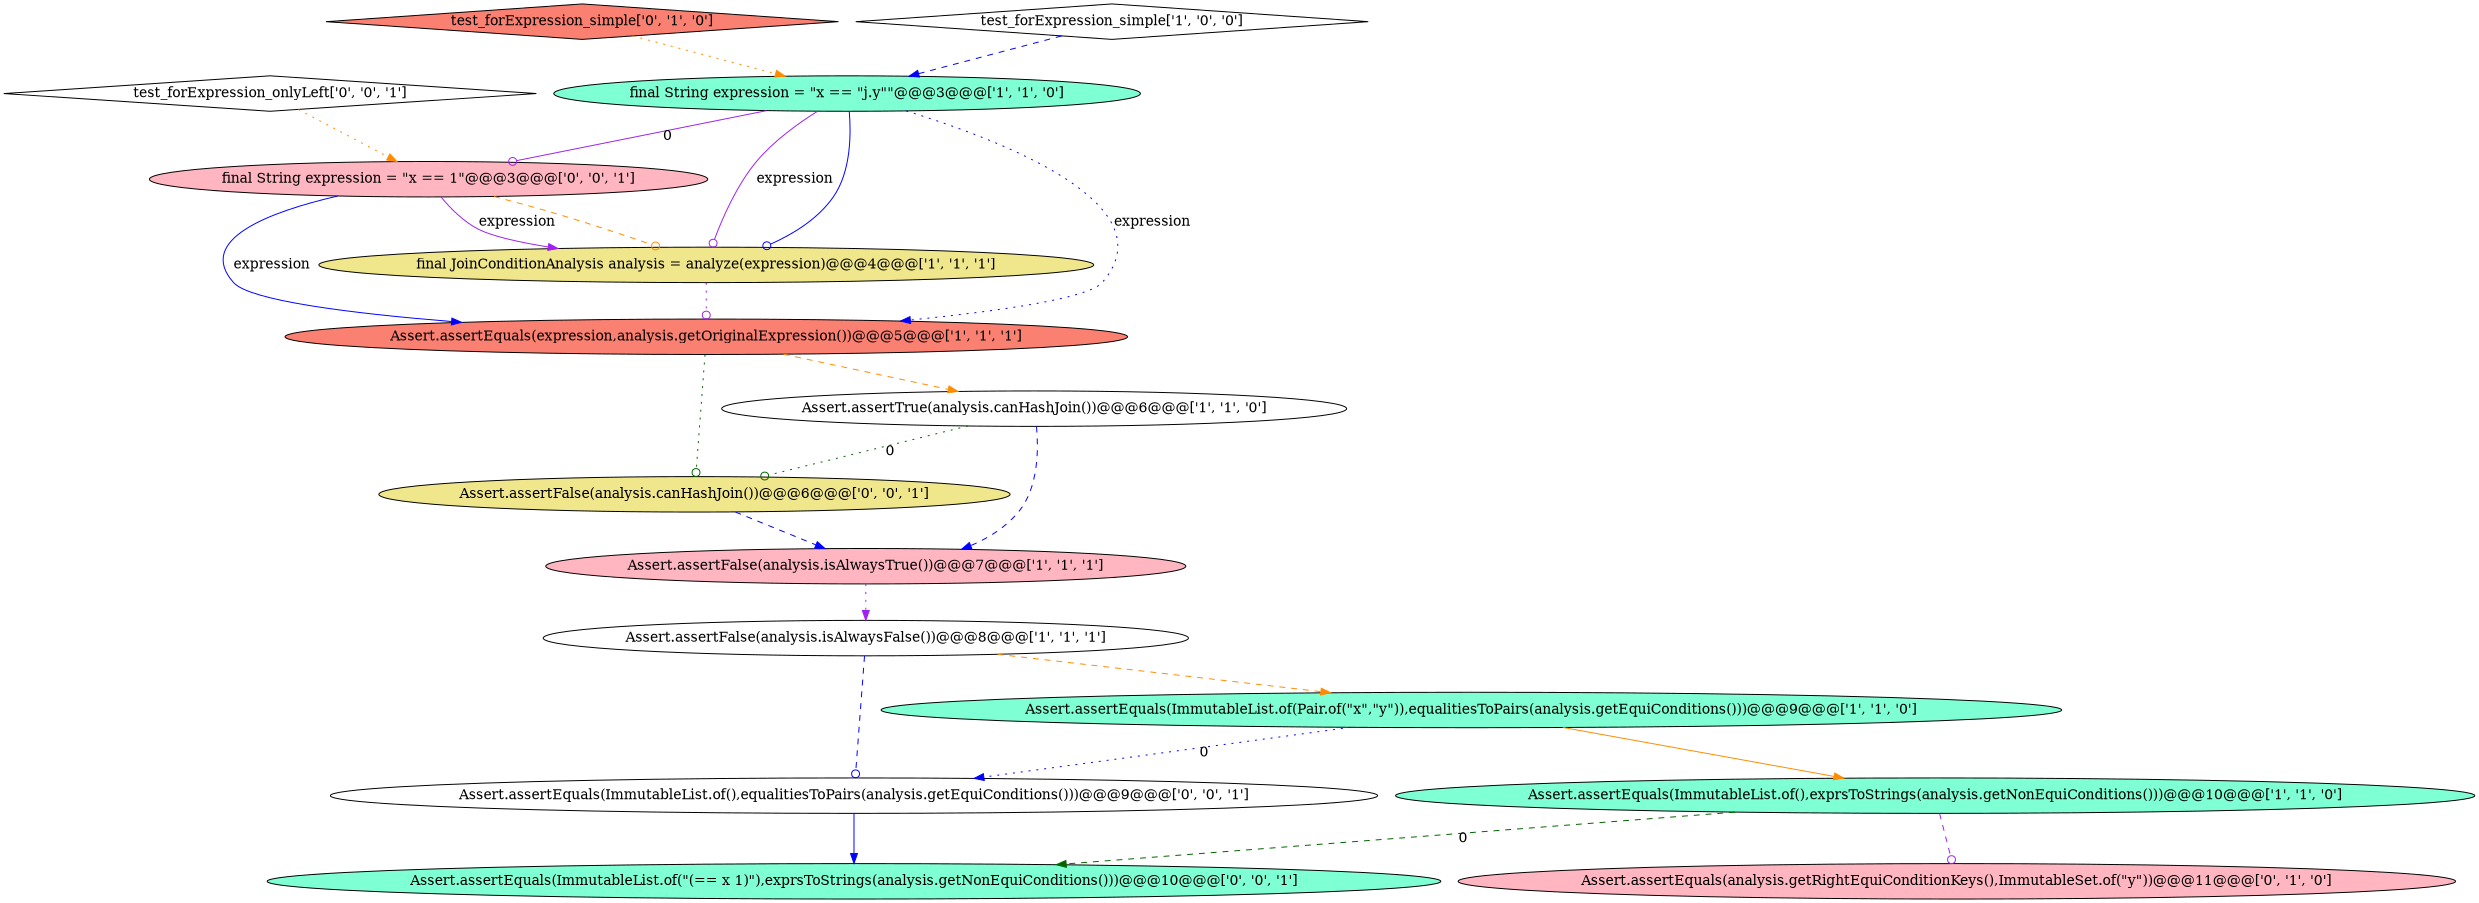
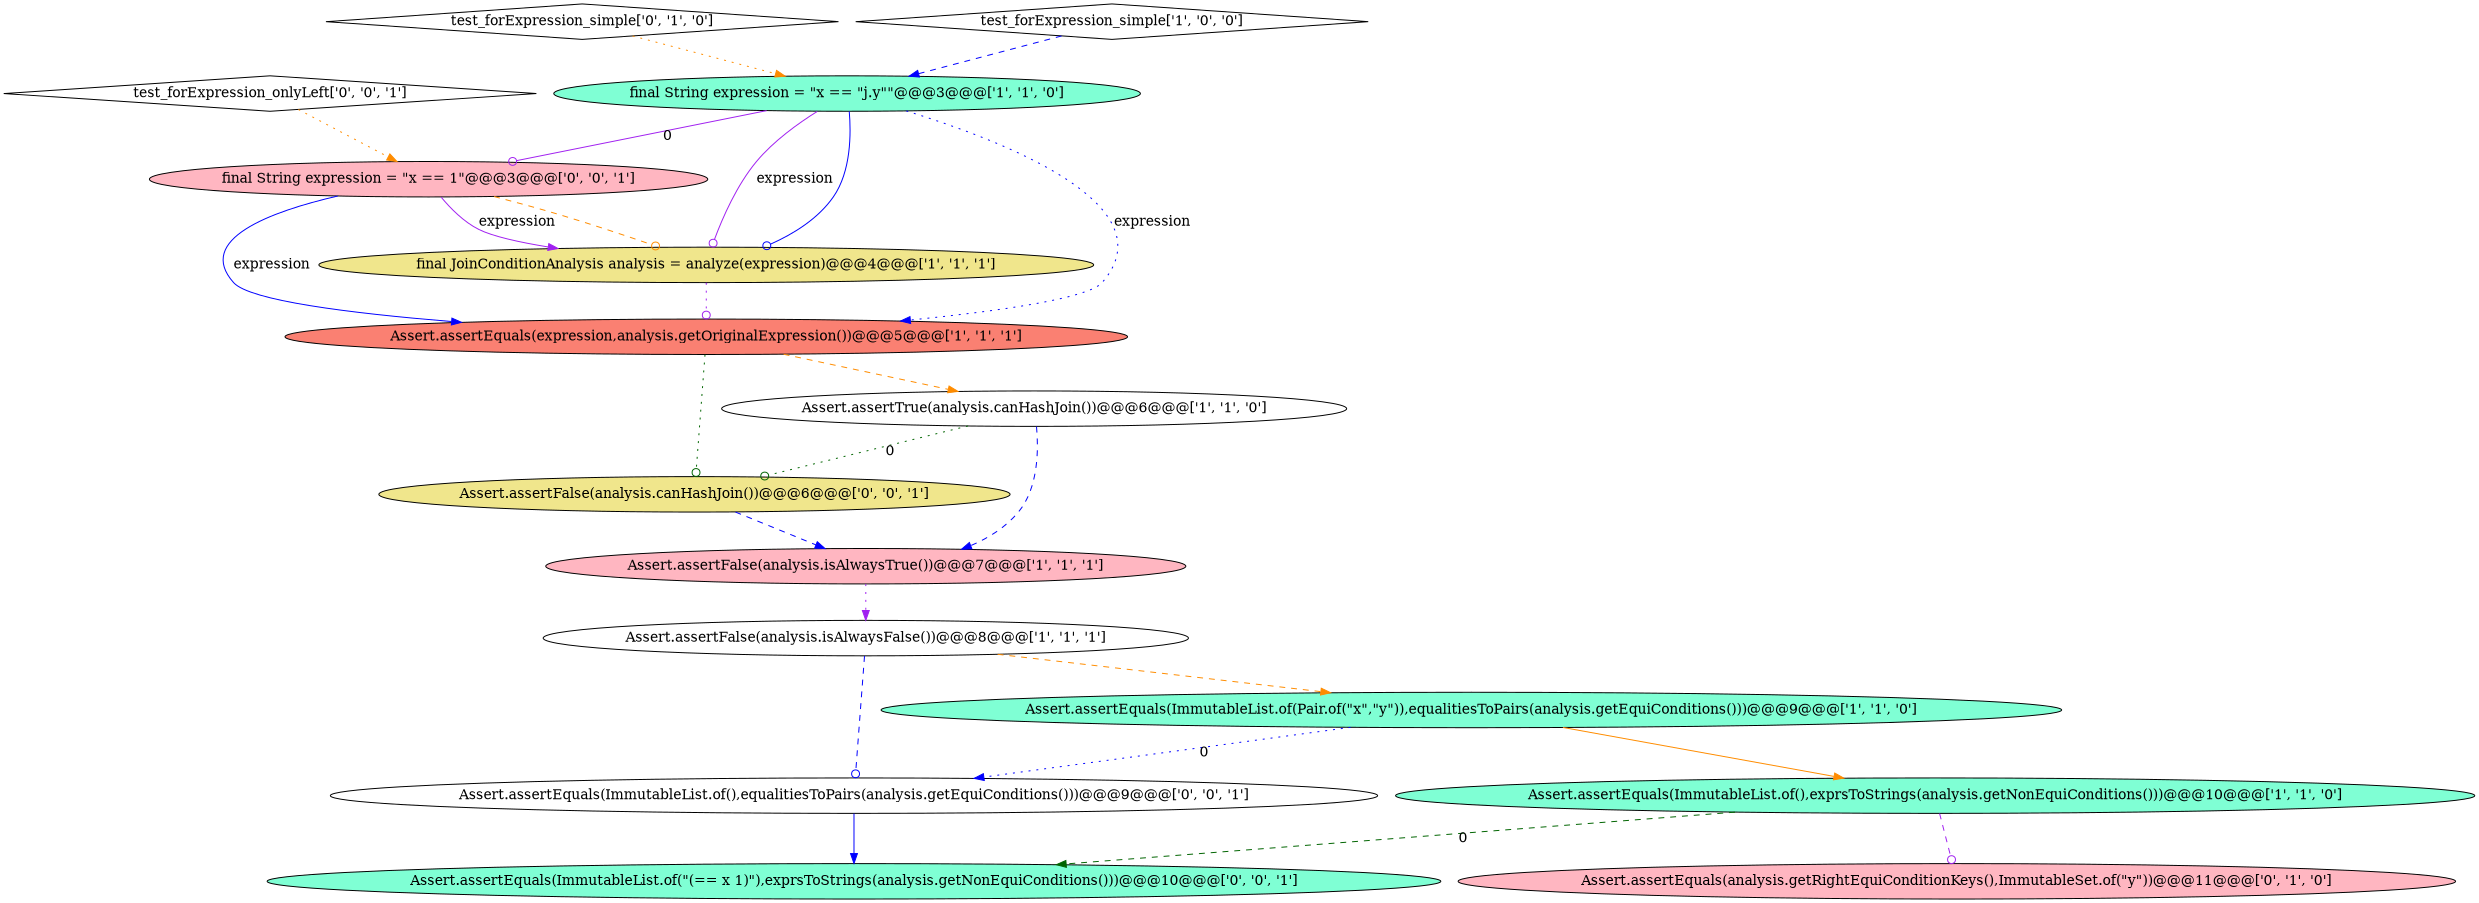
node "test_forExpression_simple['0', '1', '0']": fillcolor salmon -> white
